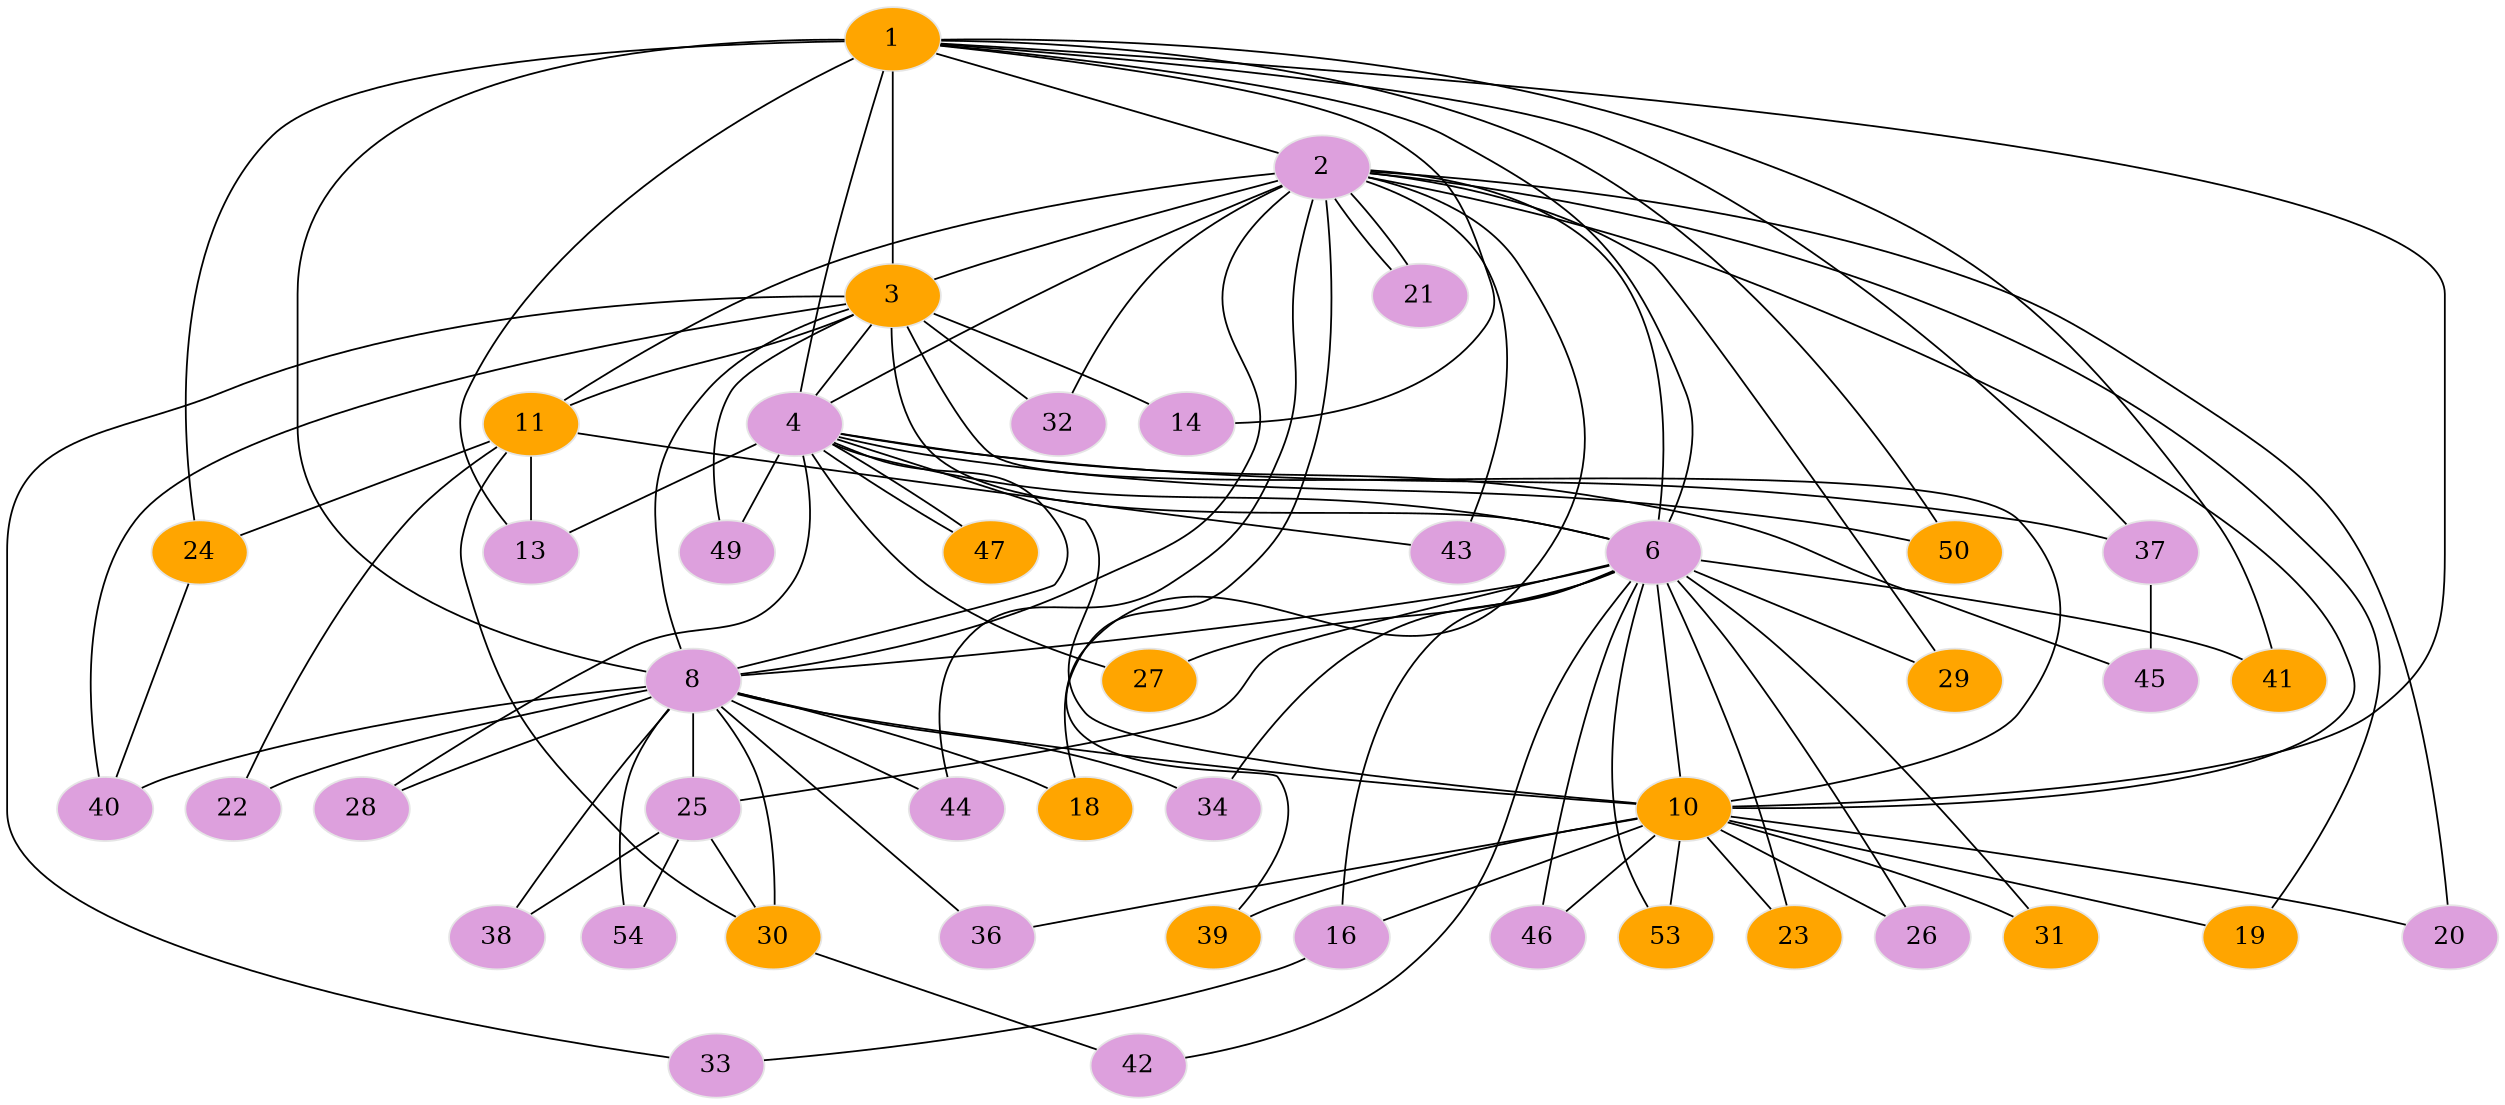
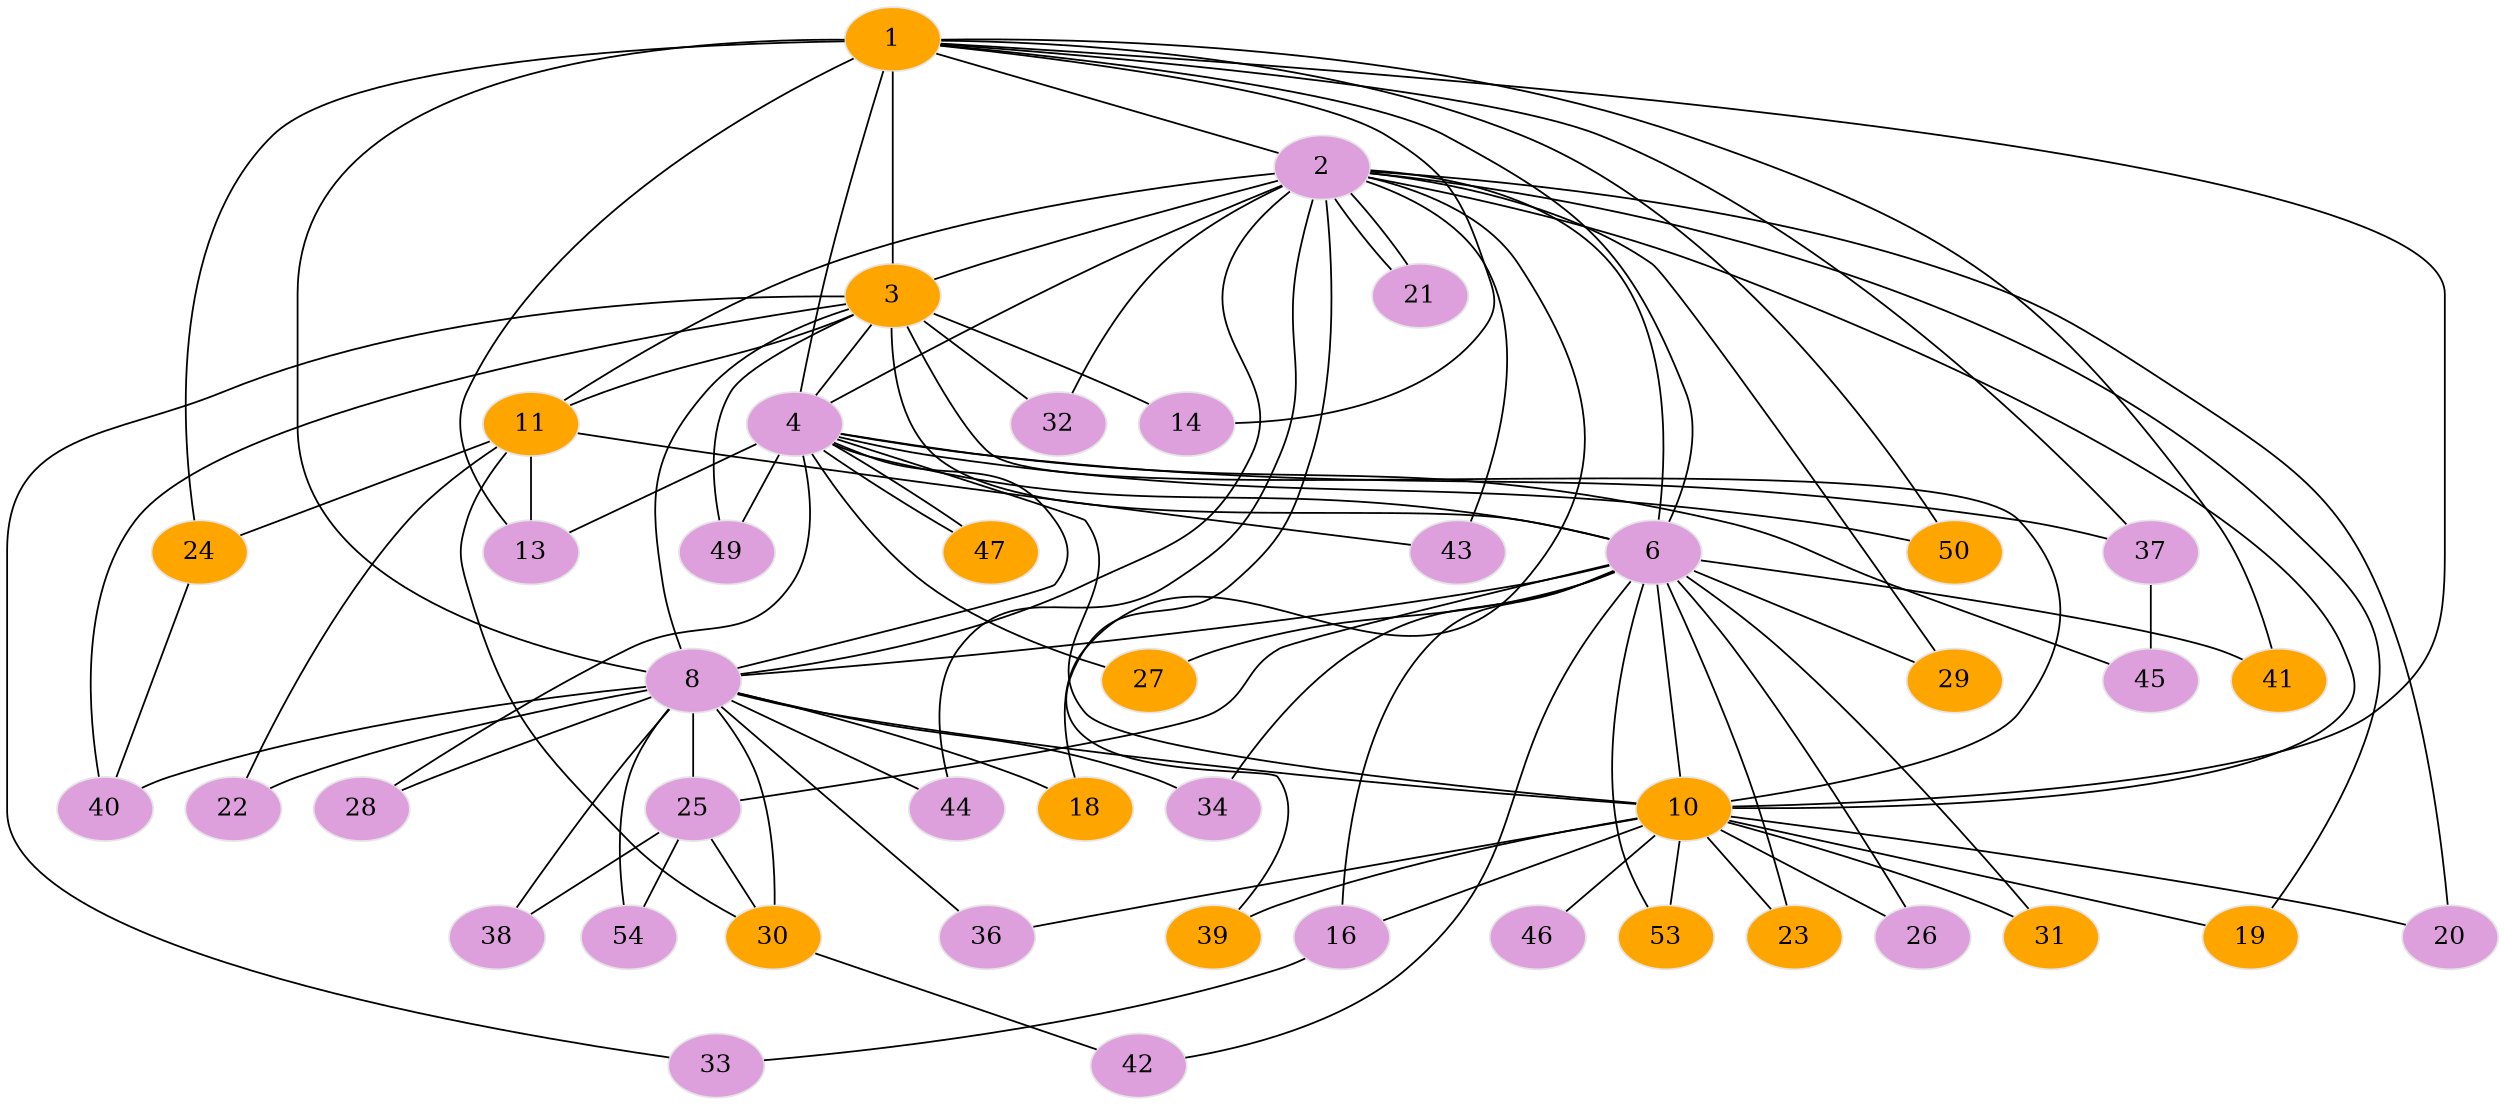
edge "6" -- "46": removed
